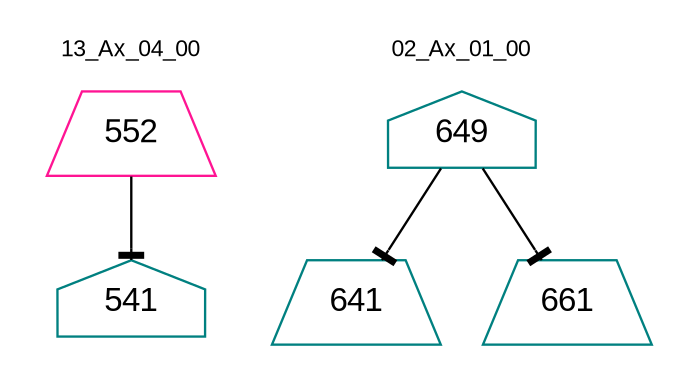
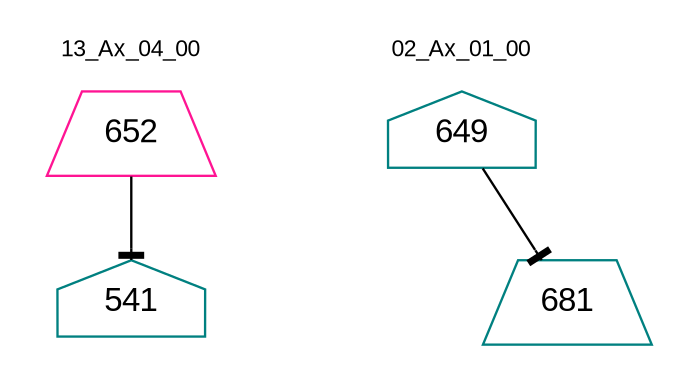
node "552": label "552" -> "652"
node "641": removed
node "661": label "661" -> "681"
